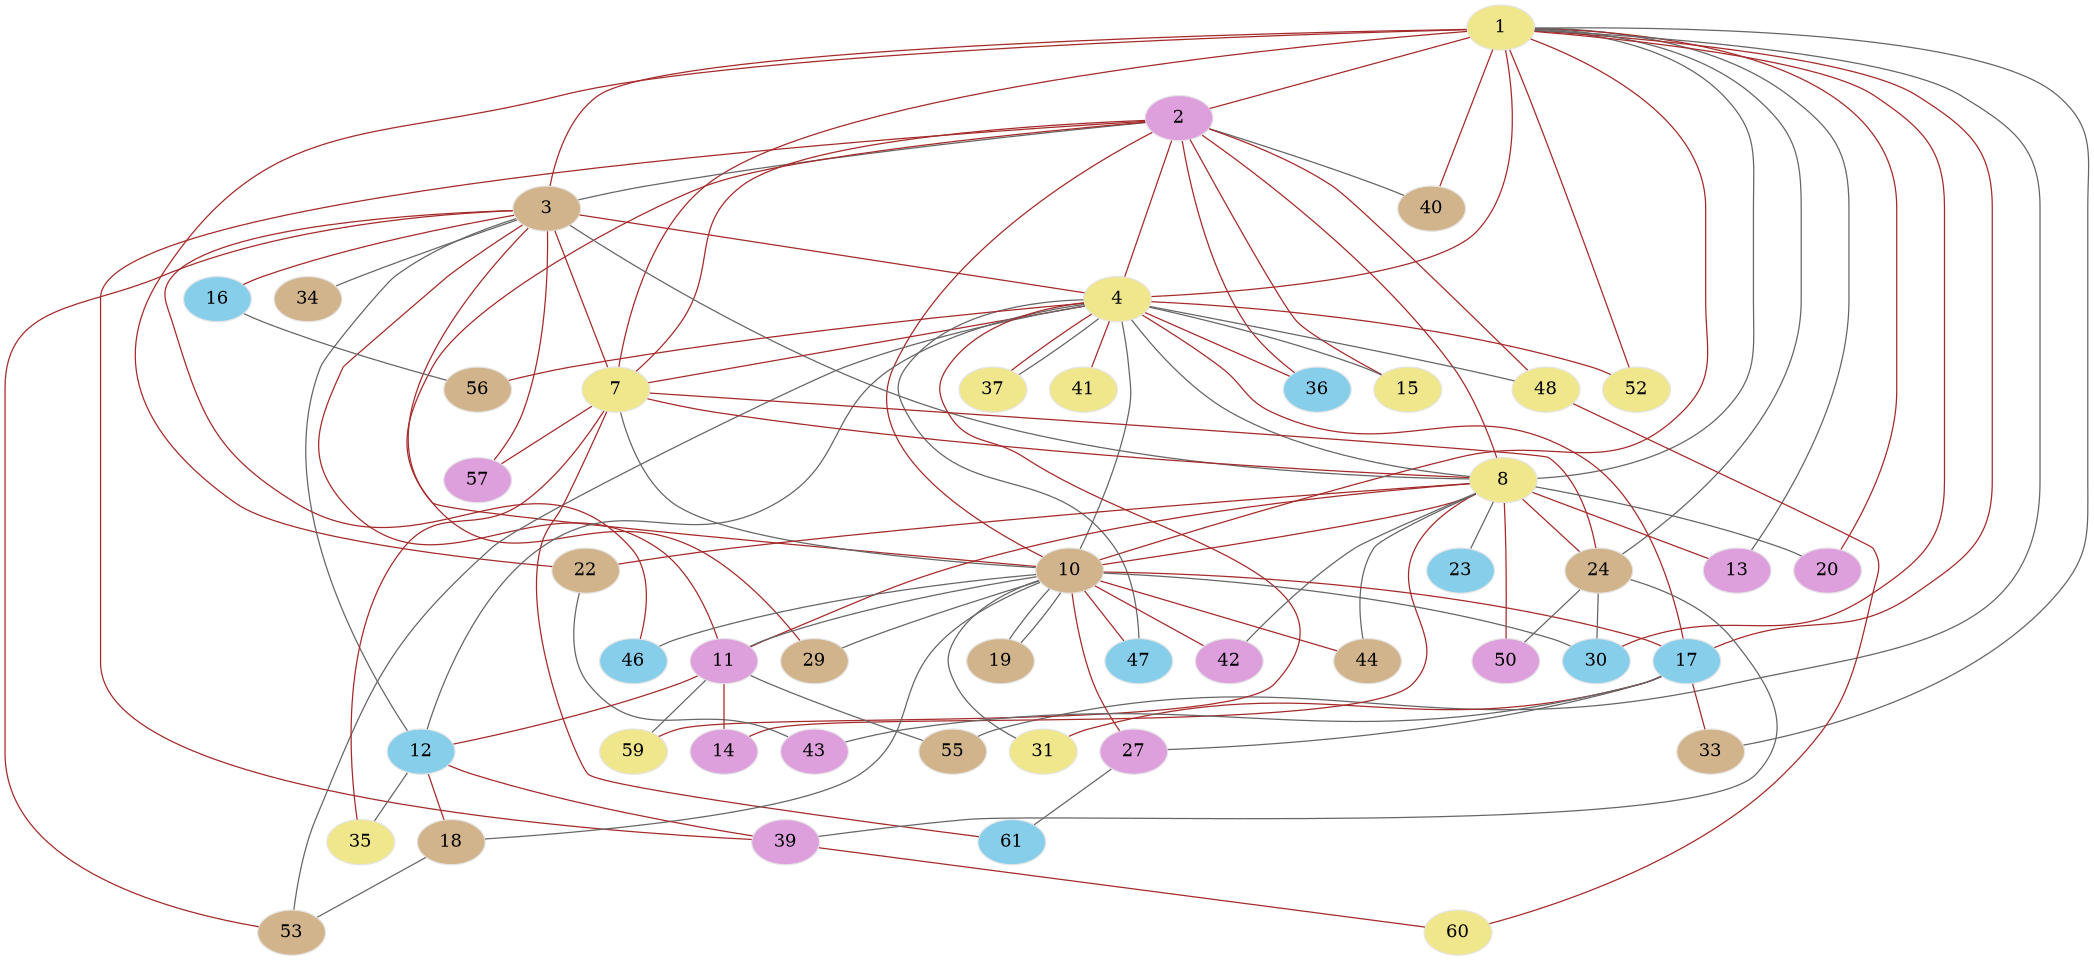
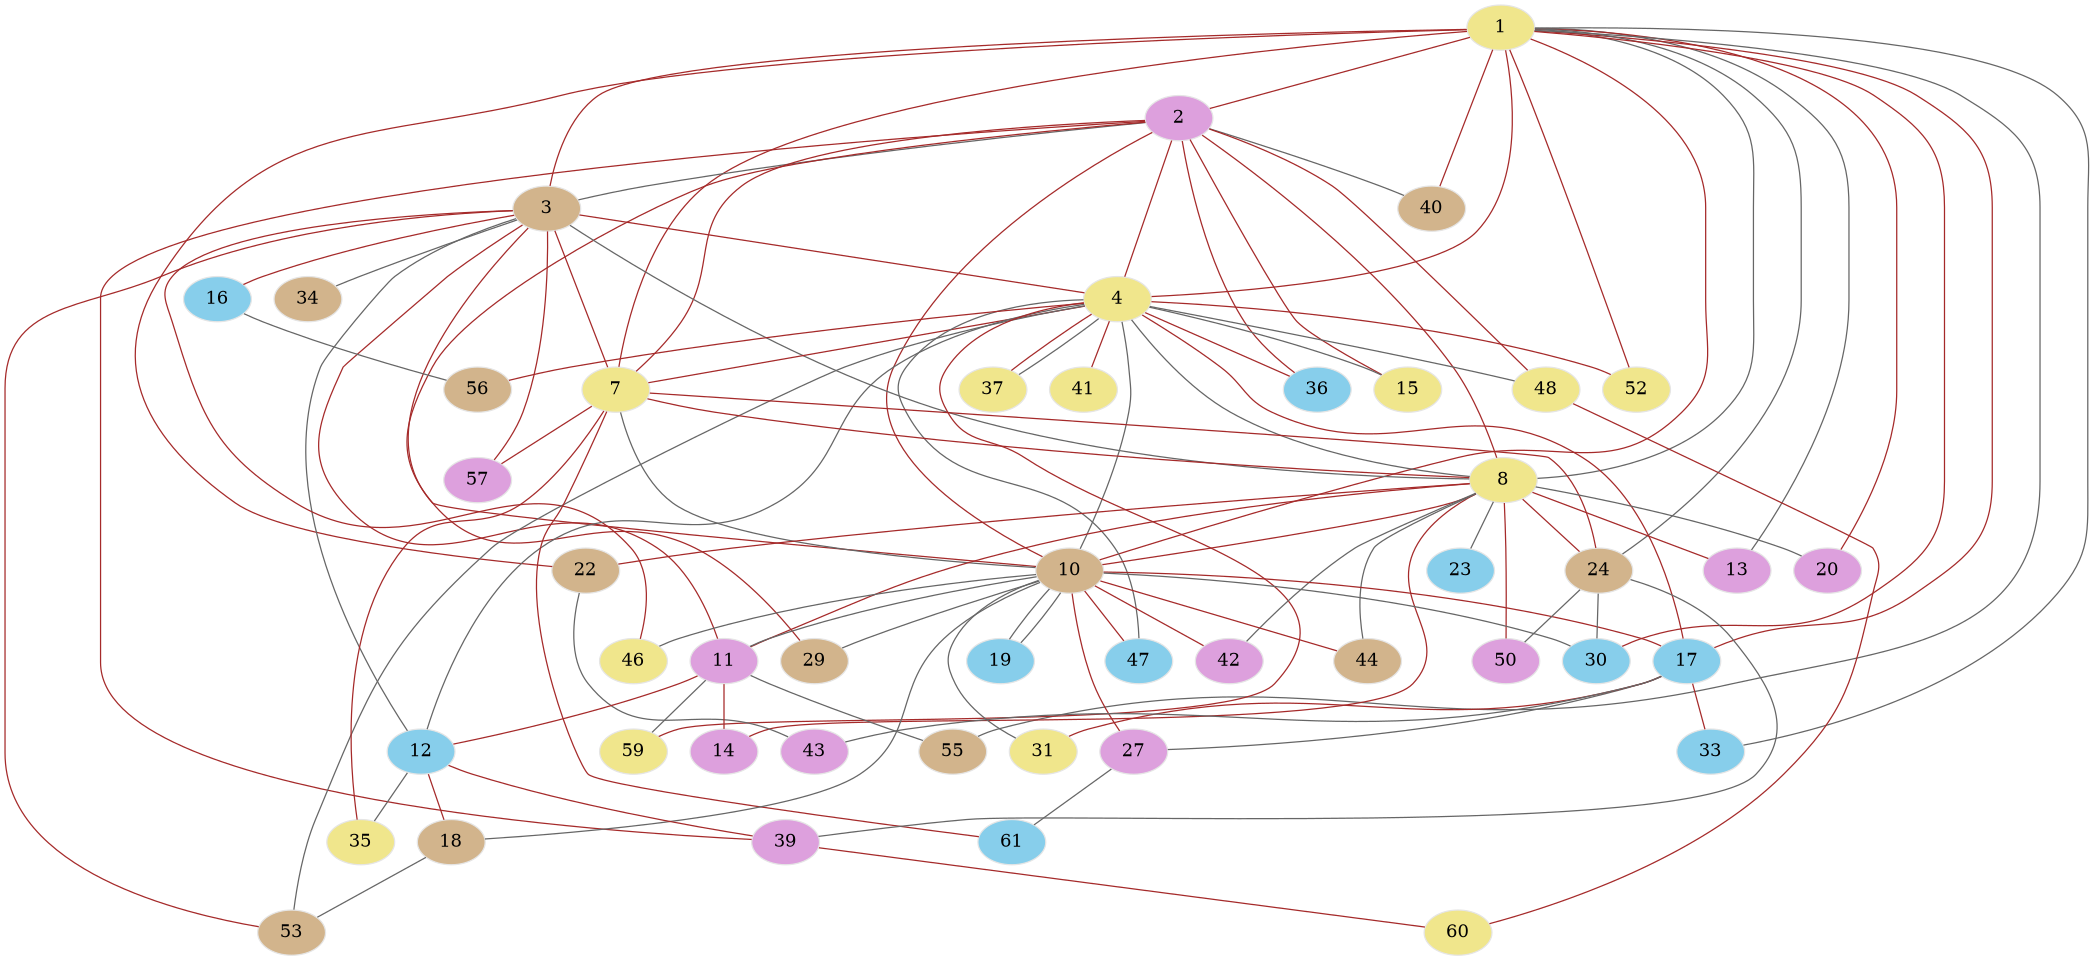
node "46": fillcolor skyblue -> khaki
node "19": fillcolor tan -> skyblue
node "33": fillcolor tan -> skyblue
